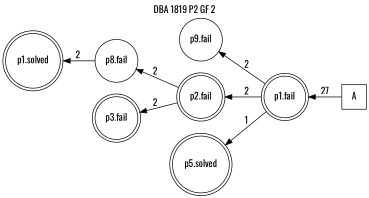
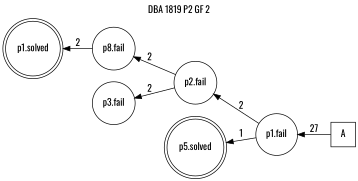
node "p9.fail": removed
node "p2.fail": shape doublecircle -> circle
node "p1.fail": shape doublecircle -> circle
node "p3.fail": shape doublecircle -> circle
